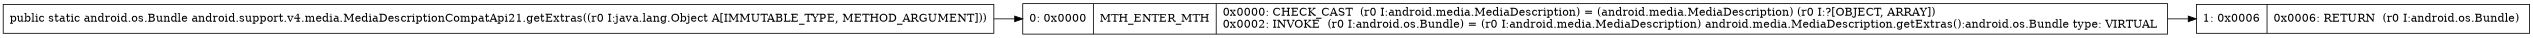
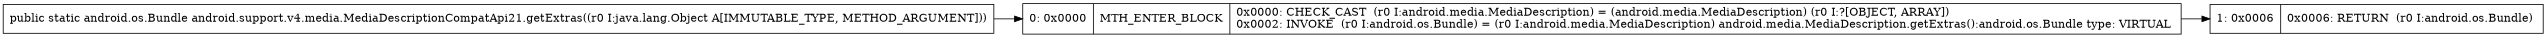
node "0: 0x0000": text "MTH_ENTER_MTH" -> "MTH_ENTER_BLOCK"
